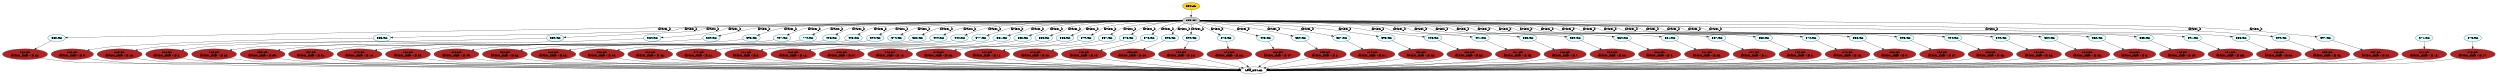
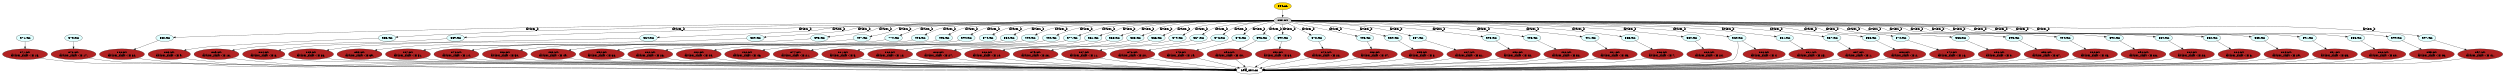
edge "380:NS divisor_shift <= 24;" -> "Leaf_354:AL": now "360:CA" -> "Leaf_354:AL"
